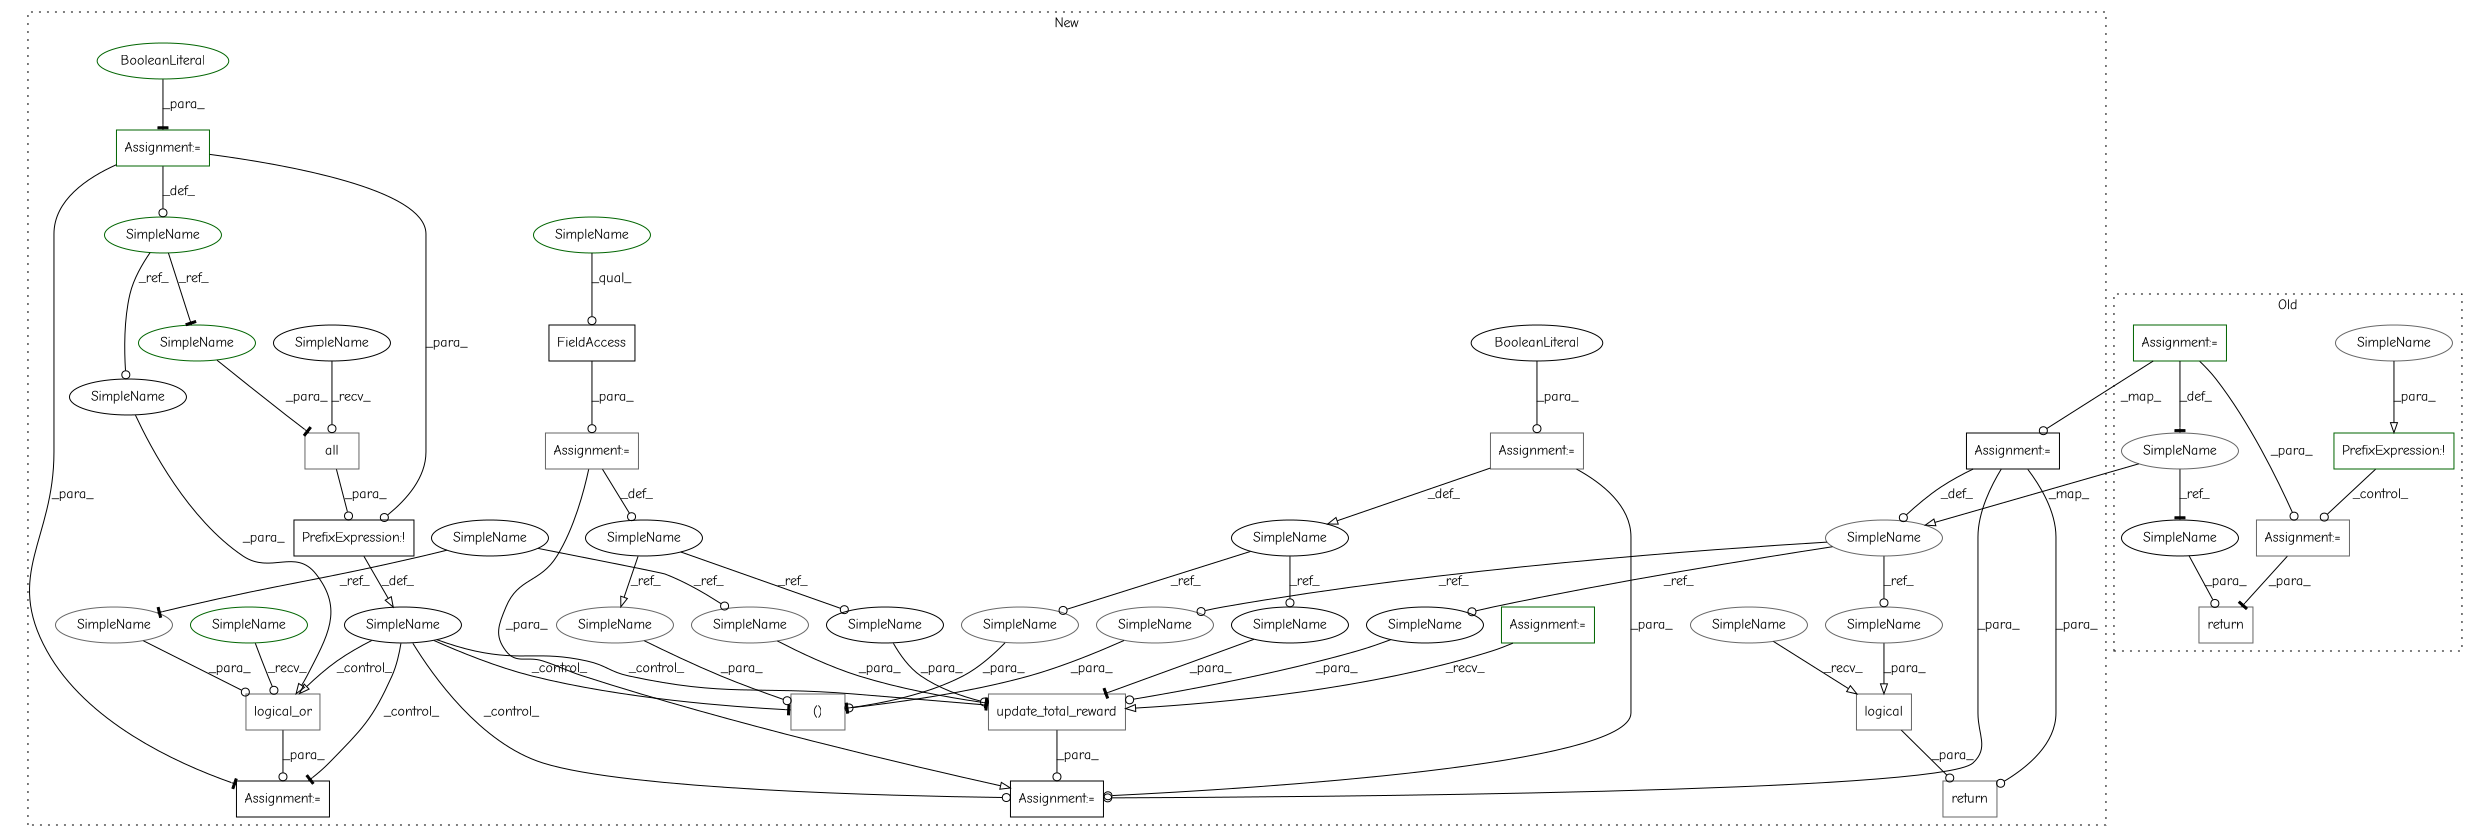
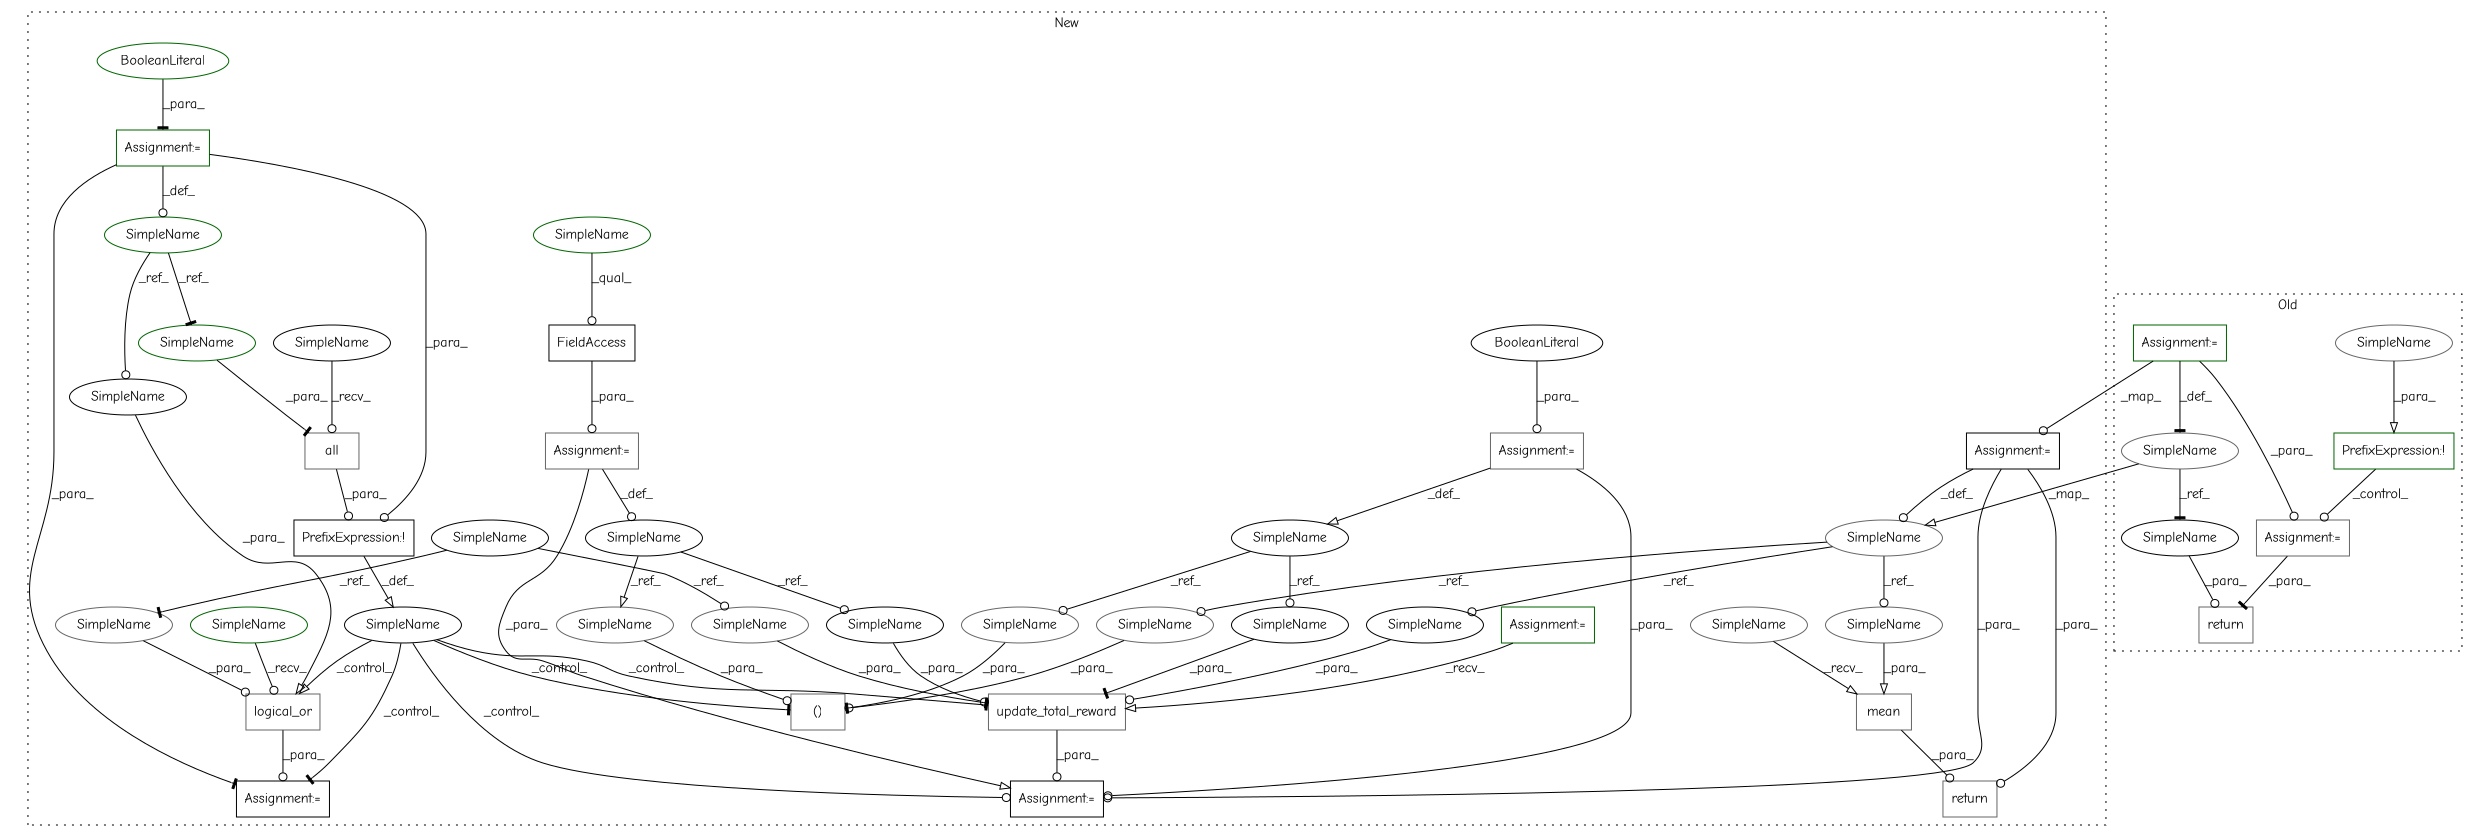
node "logical": label "logical" -> "mean"
